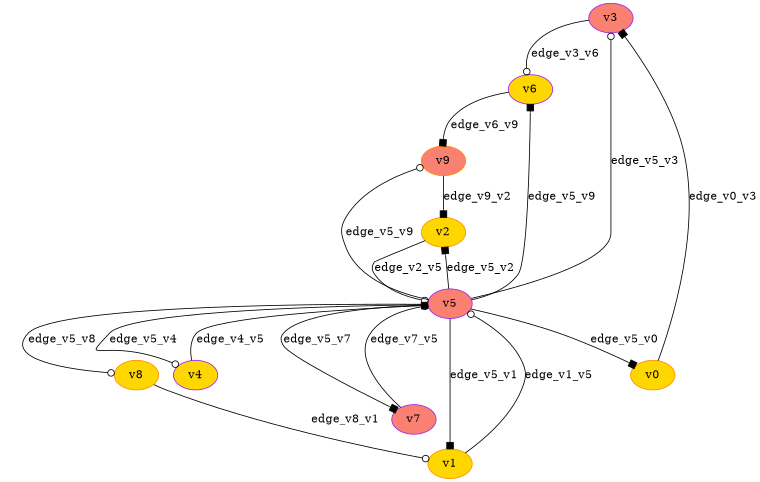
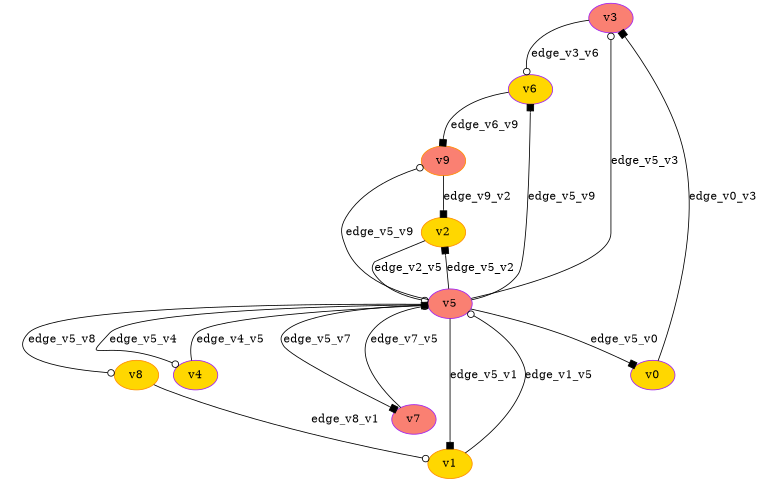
node "v0": color darkorange -> purple
